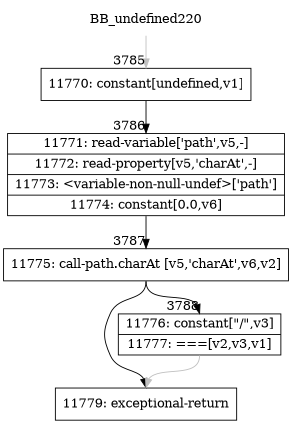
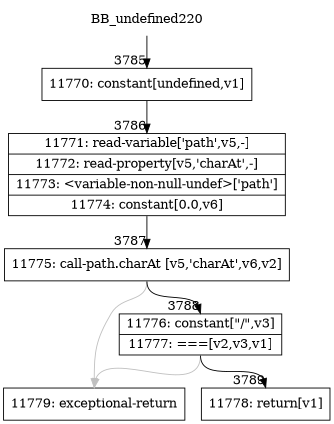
edge "BB_undefined220" -> "11770: constant[undefined,v1]": color gray -> black
edge "11775: call-path.charAt [v5,'charAt',v6,v2]" -> "11779: exceptional-return": color black -> gray
node "11778: return[v1]": added
